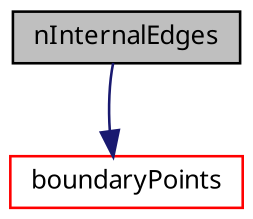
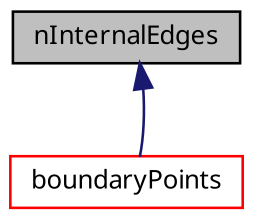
edge "nInternalEdges" -> "boundaryPoints": reversed
